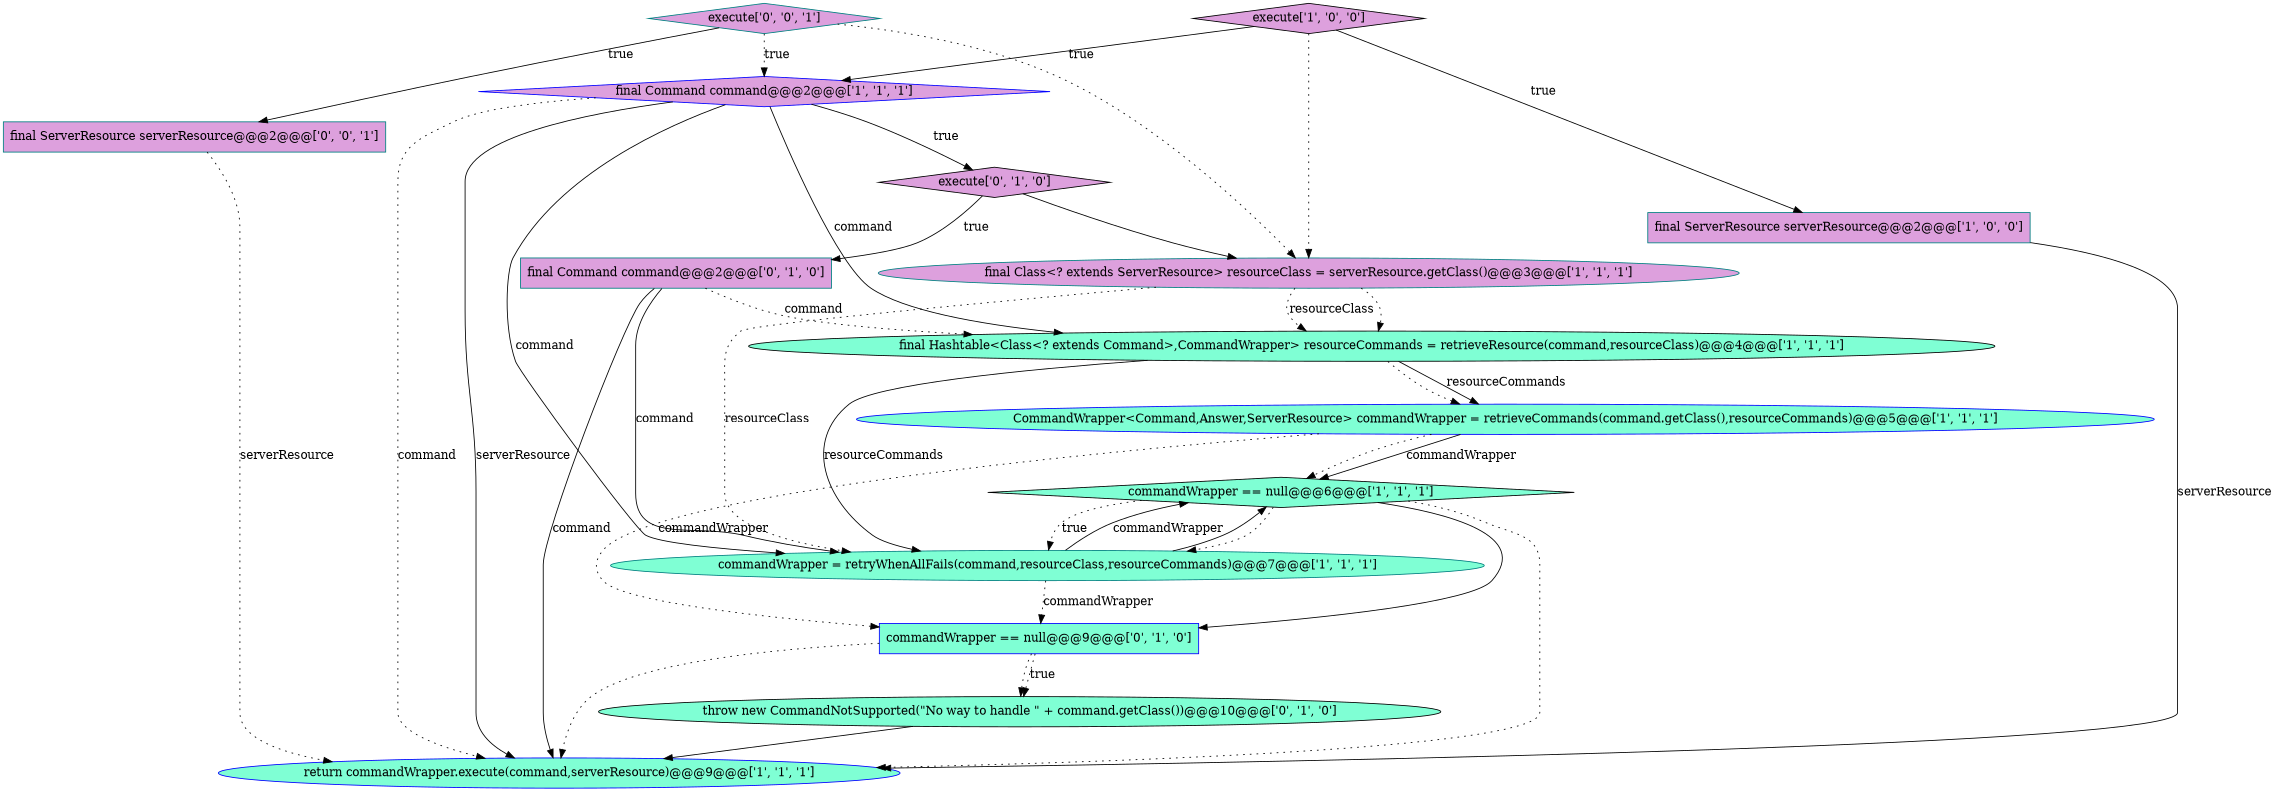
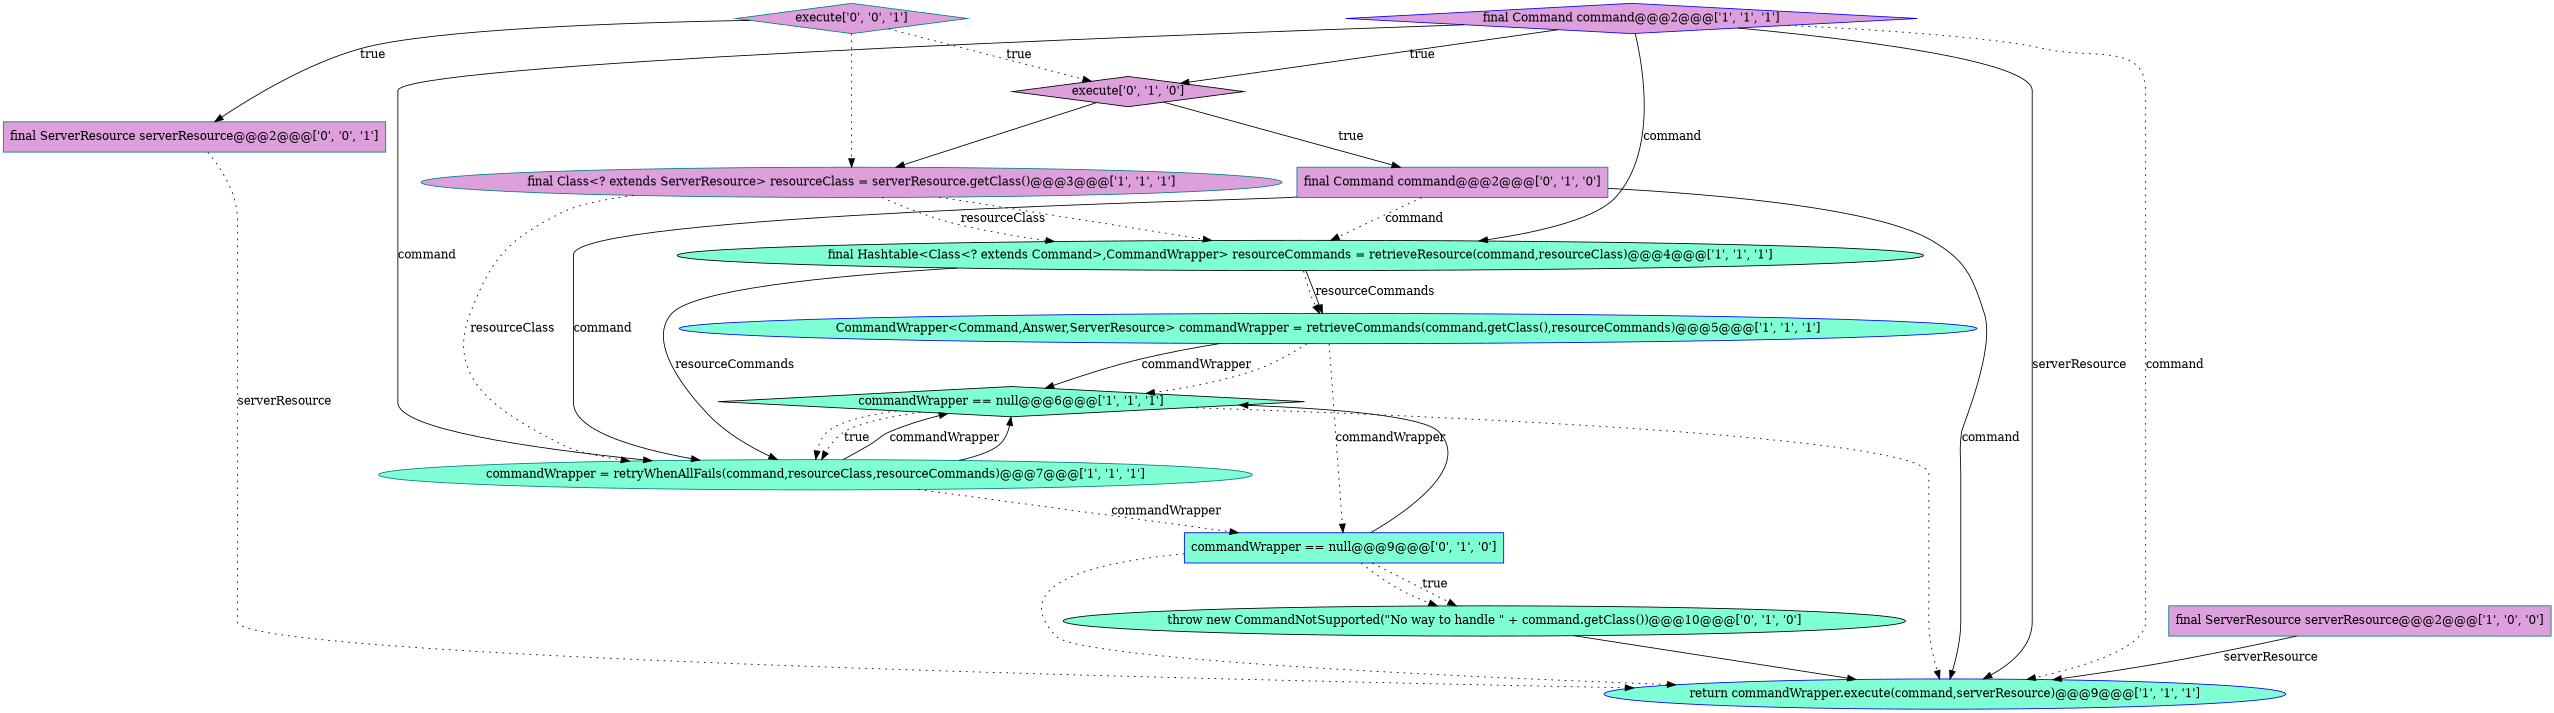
node "execute['1', '0', '0']": removed
edge "execute['0', '0', '1']" -> "final Command command@@@2@@@['1', '1', '1']": now "execute['0', '0', '1']" -> "execute['0', '1', '0']"
edge "commandWrapper == null@@@6@@@['1', '1', '1']" -> "commandWrapper == null@@@9@@@['0', '1', '0']": reversed
